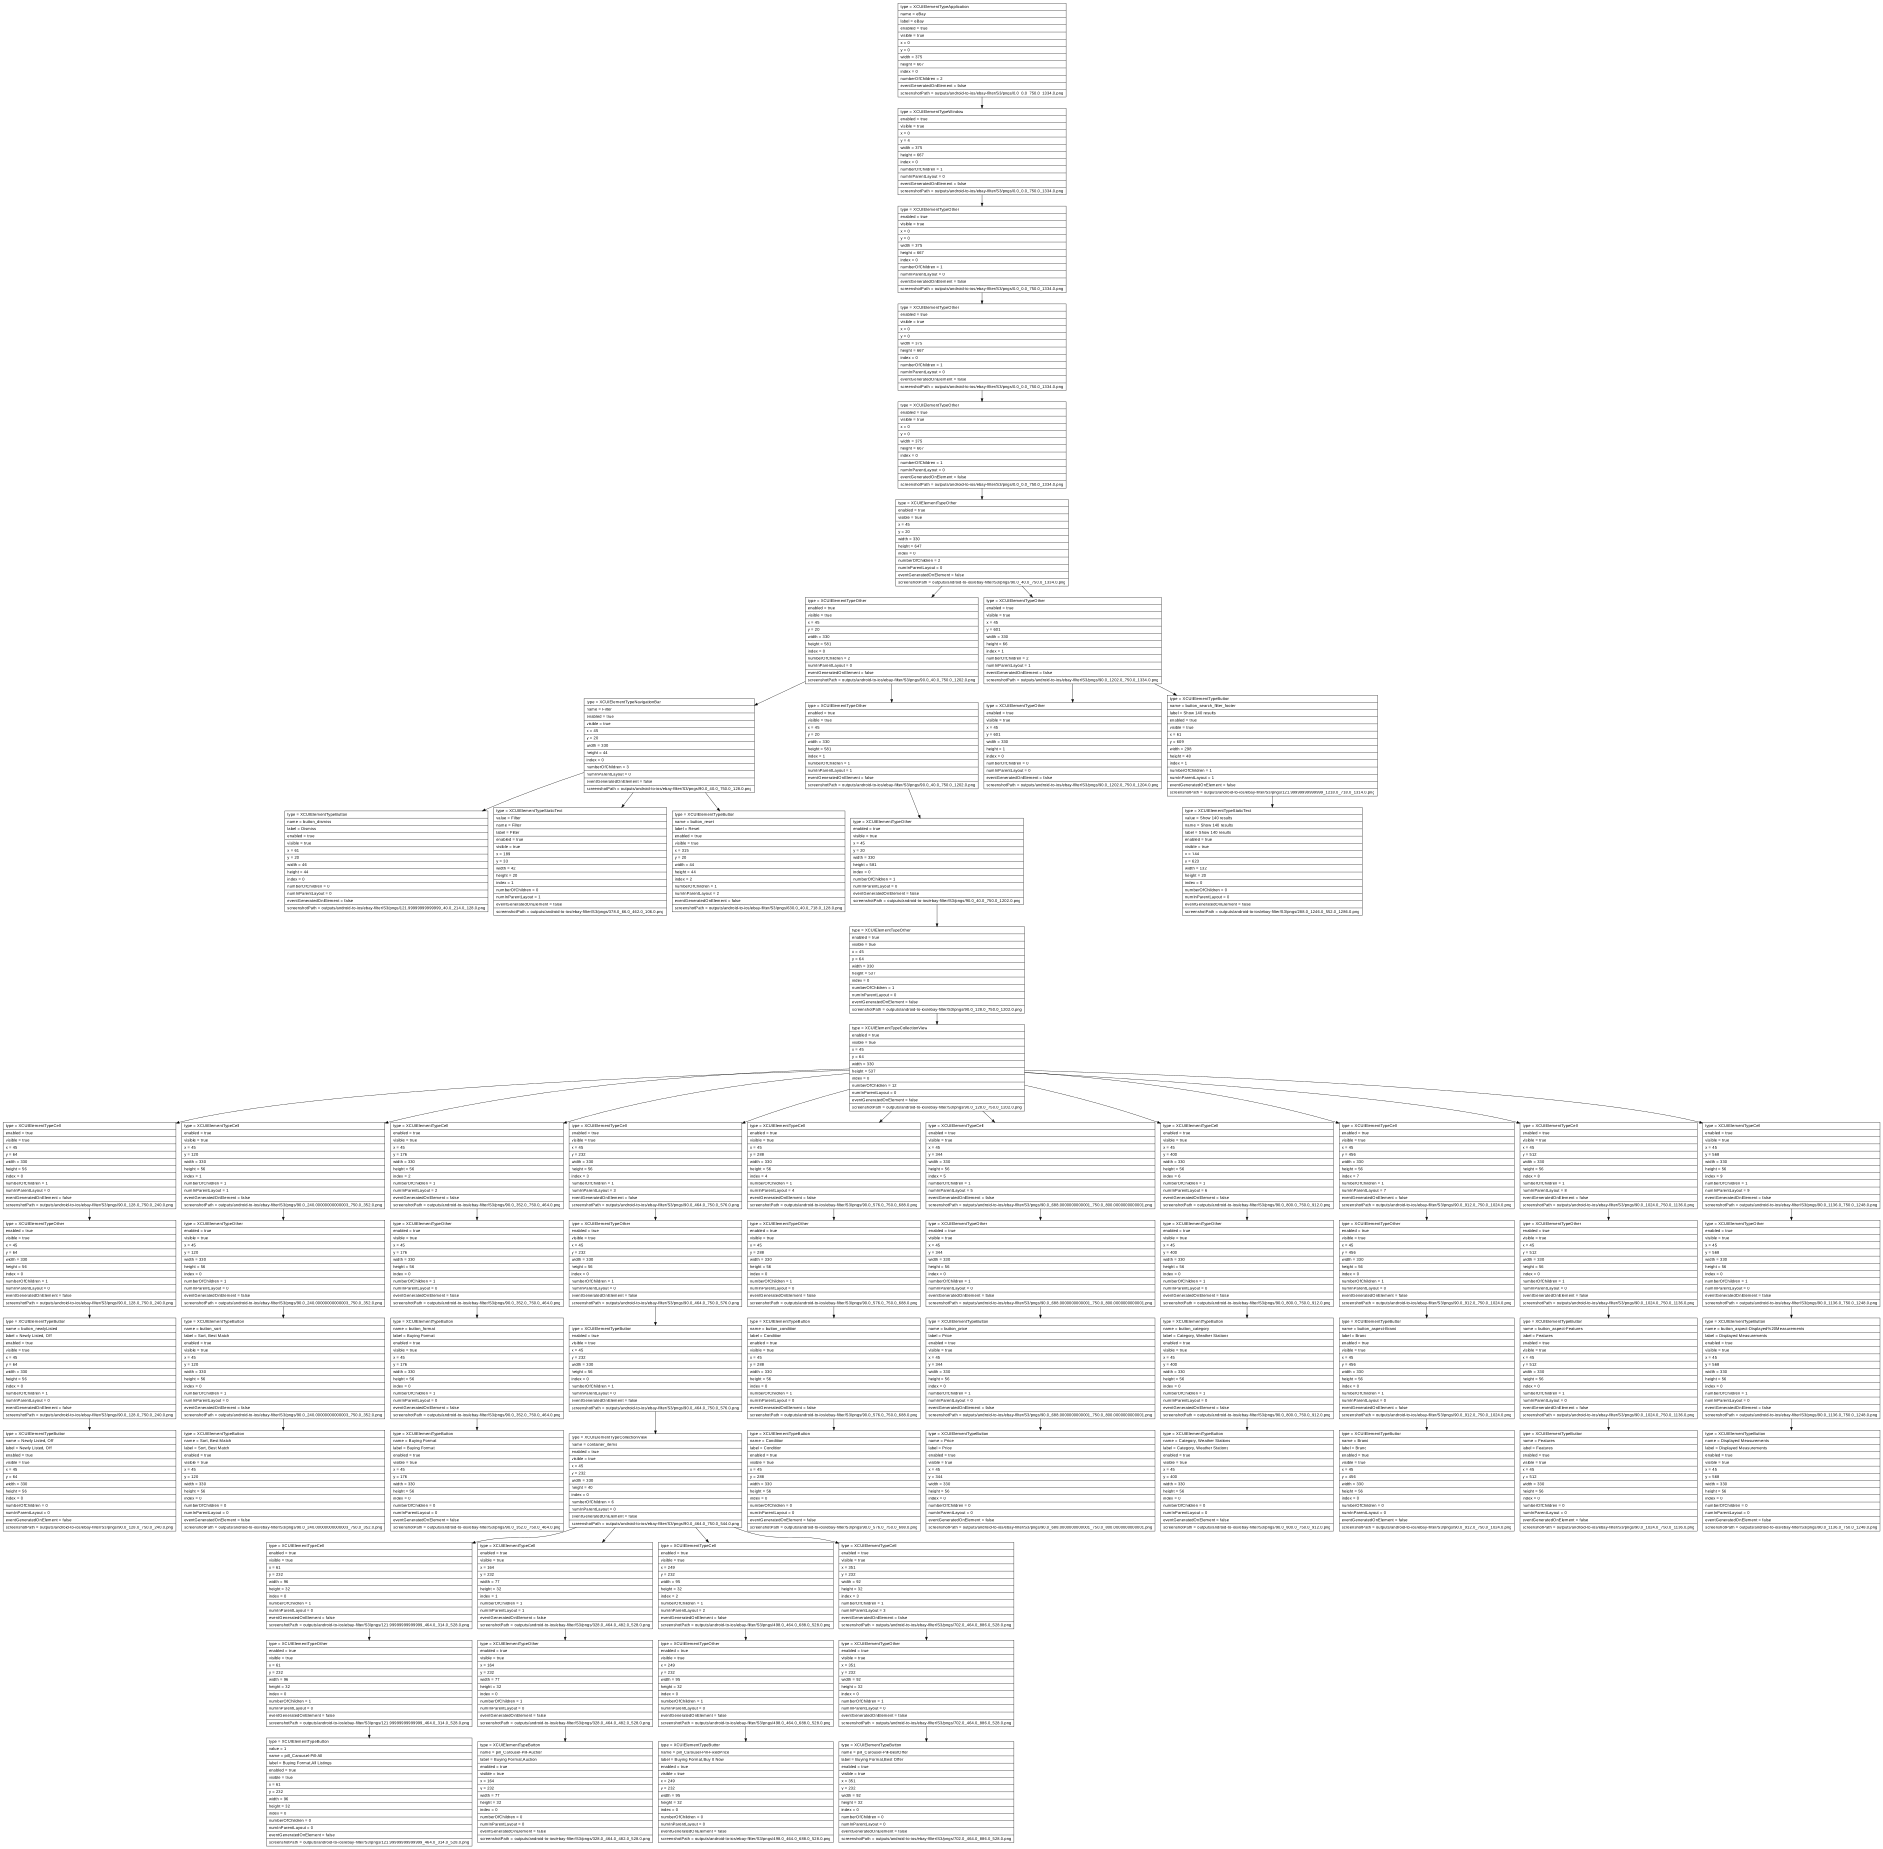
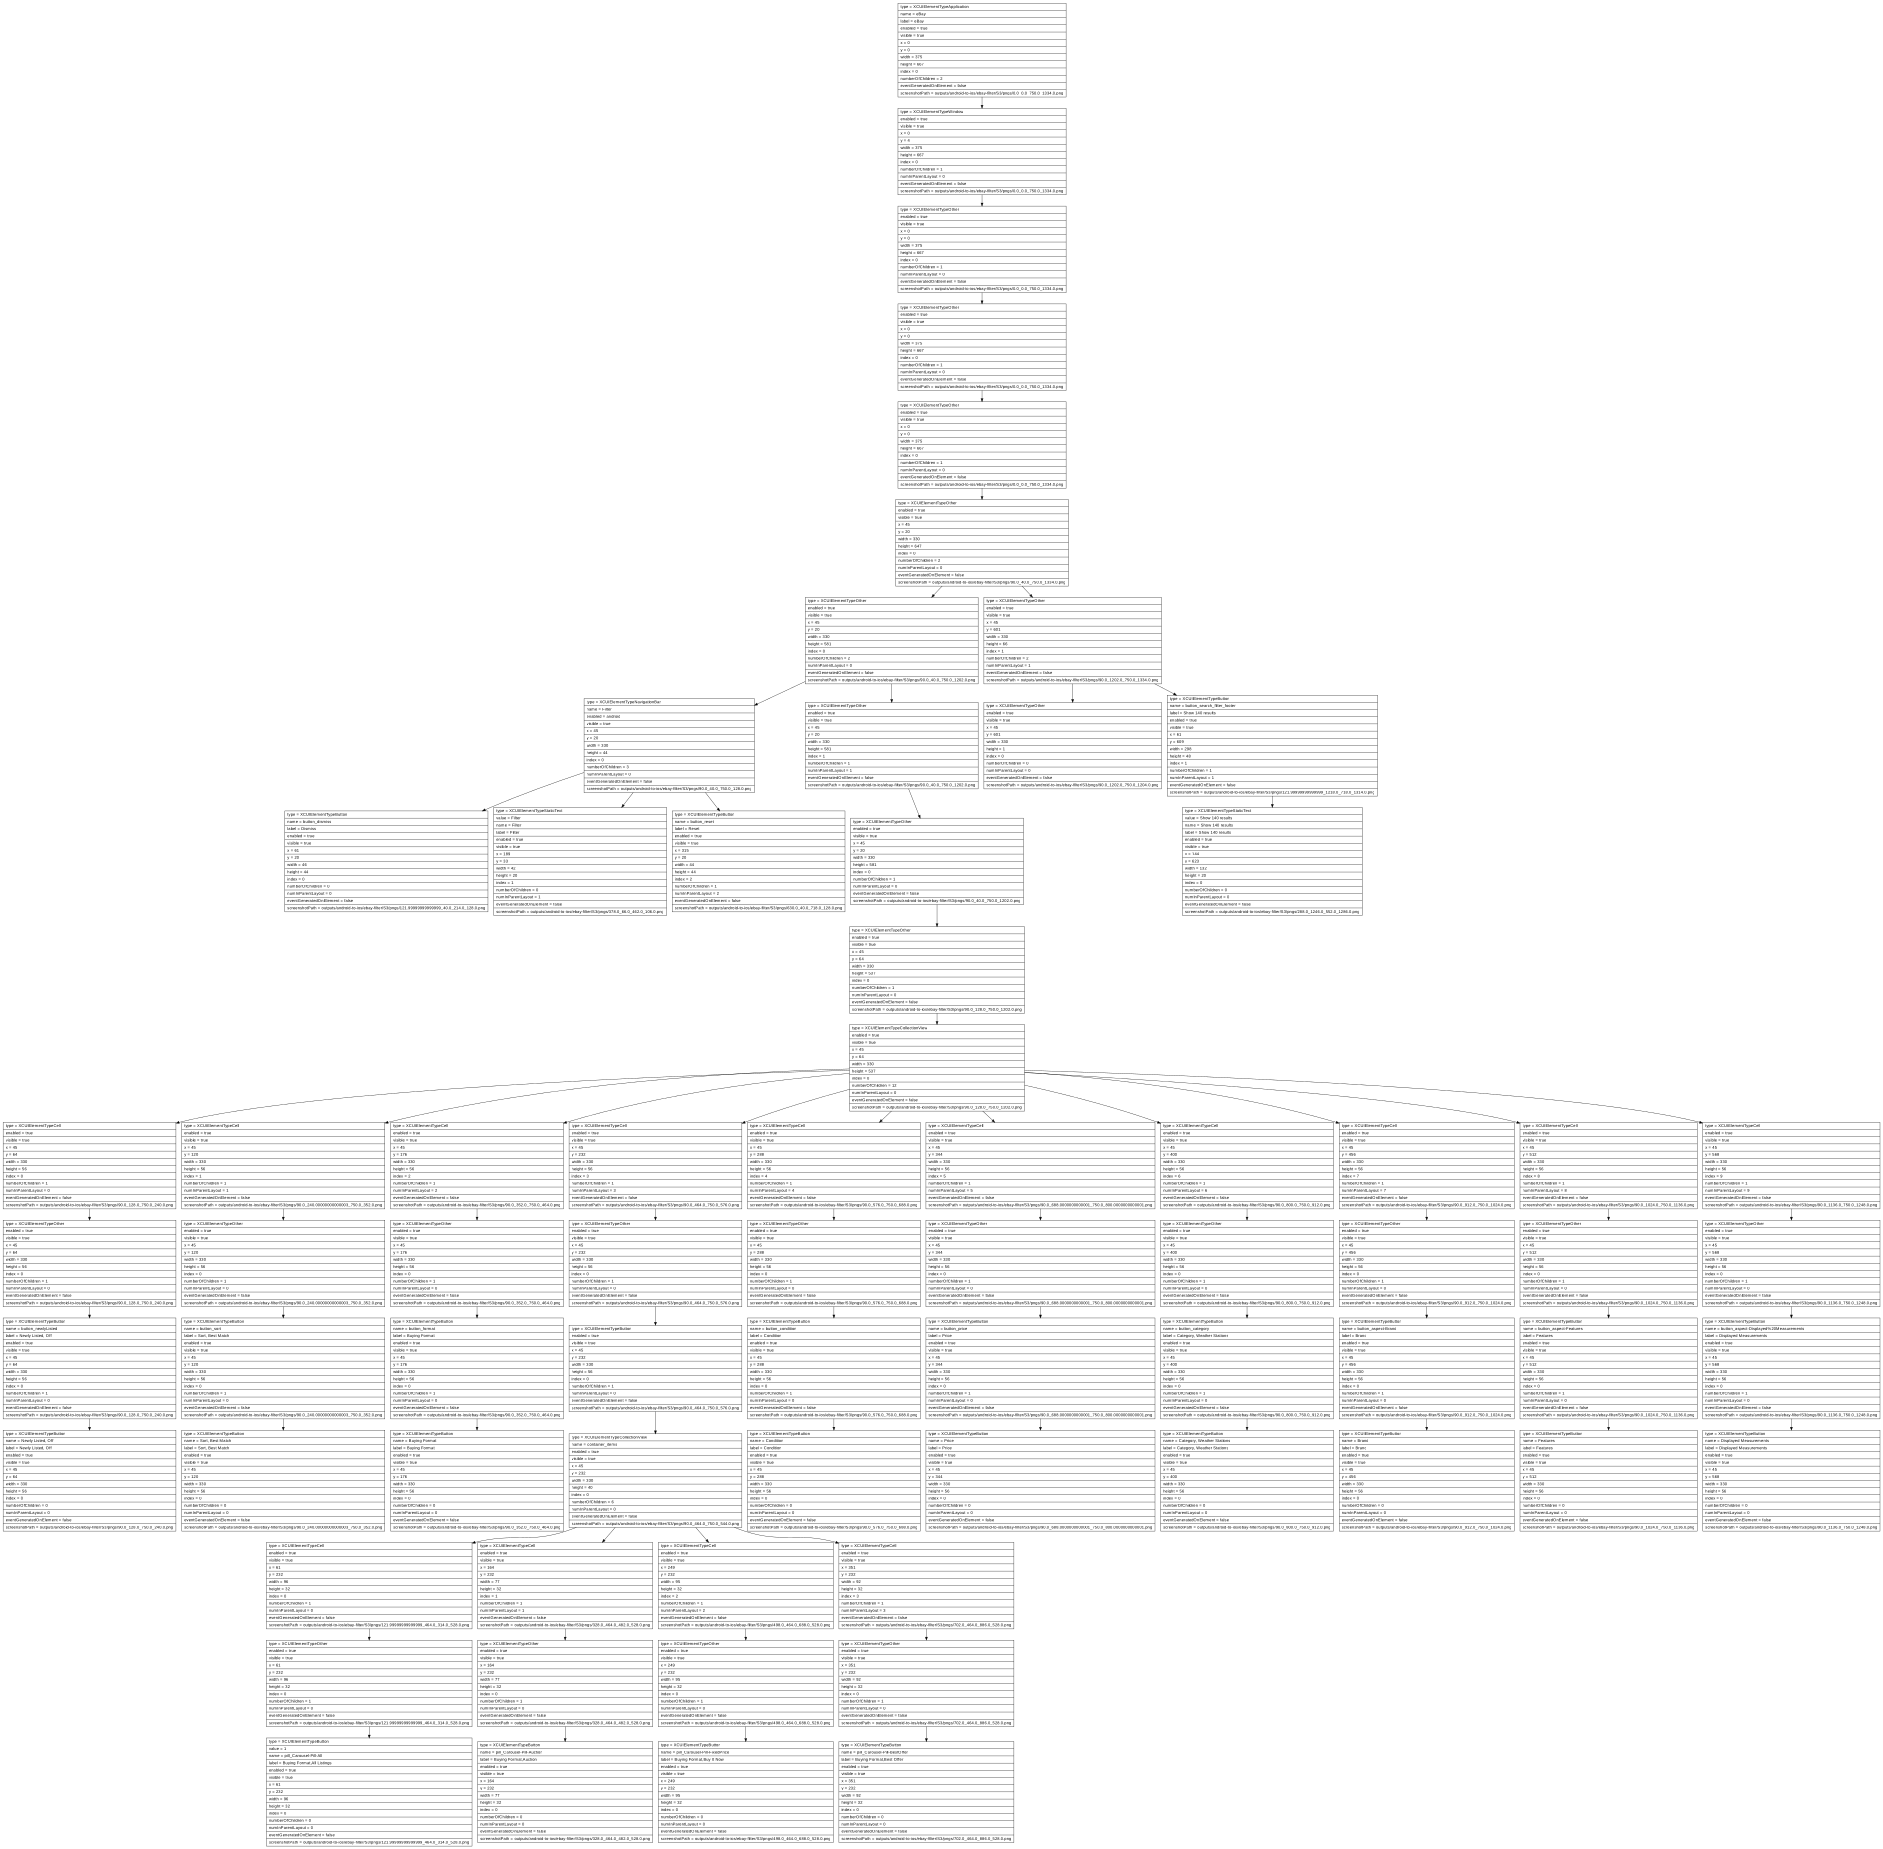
node "type = XCUIElementTypeNavigationBar": text "enabled = true" -> "enabled = android"
